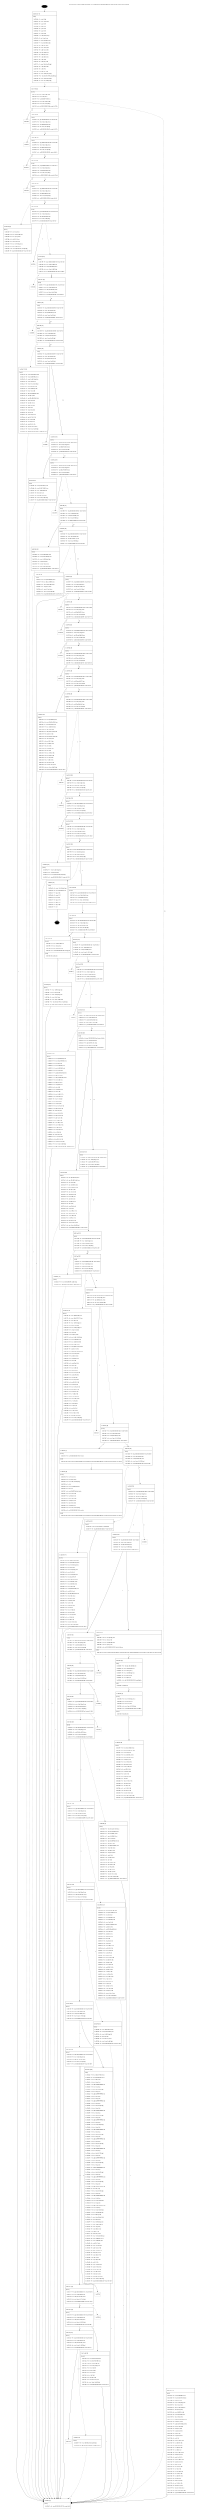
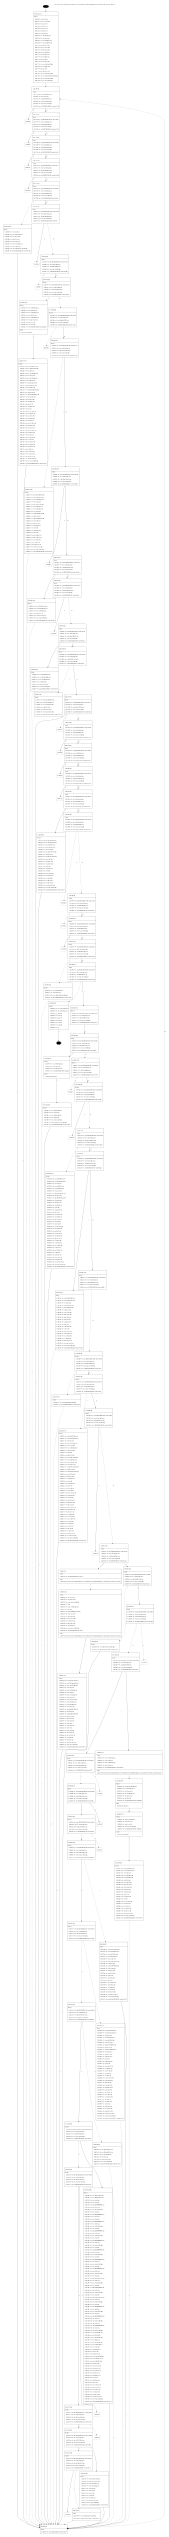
node "0x4020b7 [42]": added
